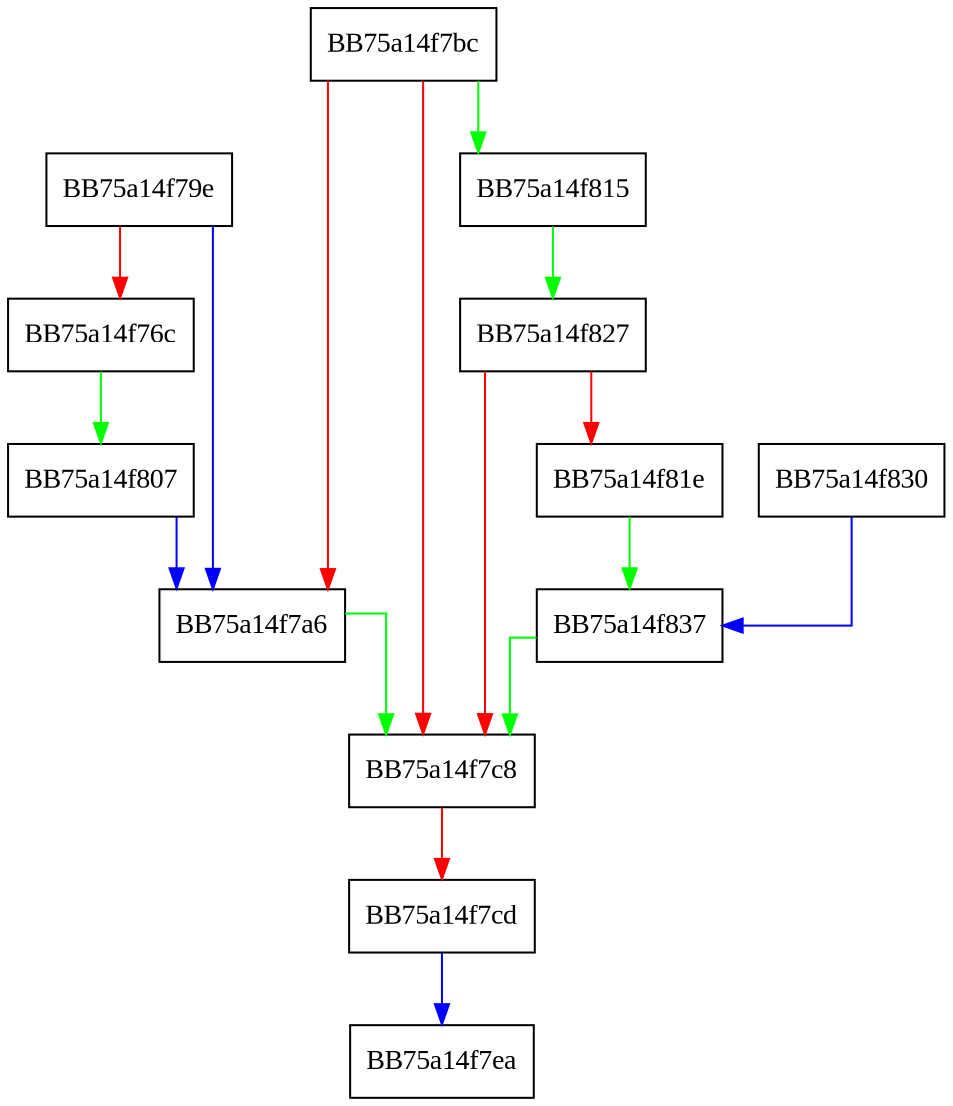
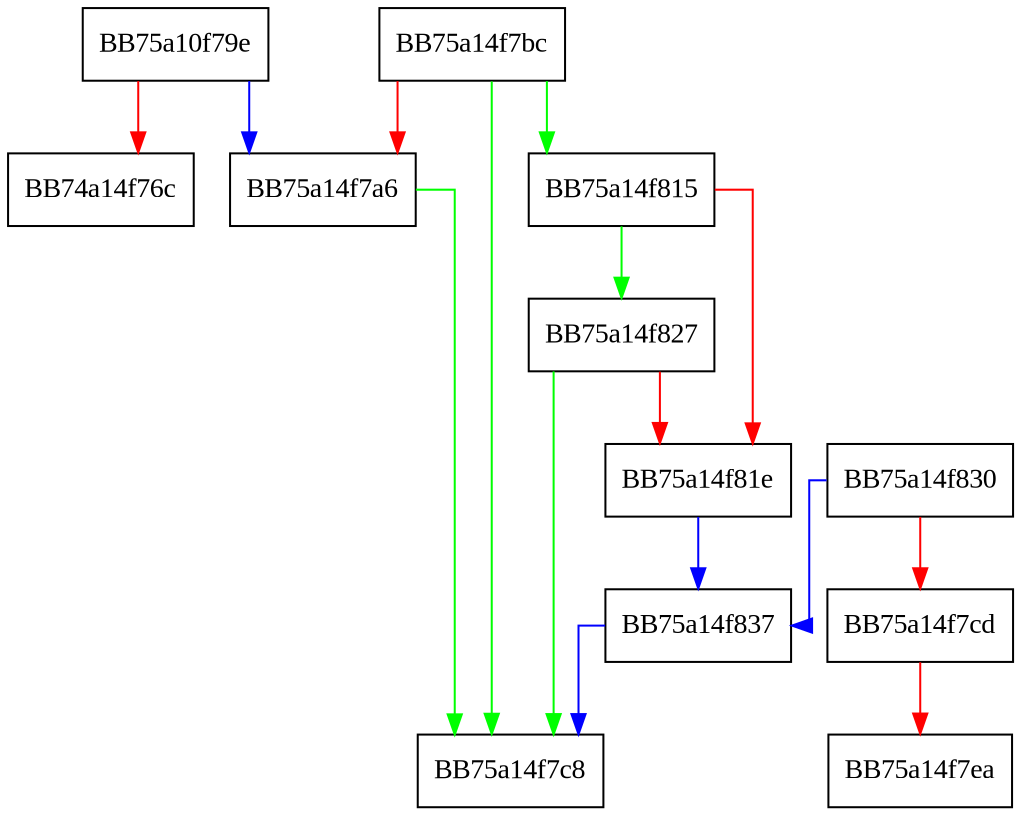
node "BB75a14f79e": label "BB75a14f79e" -> "BB75a10f79e"
edge "BB75a14f815" -> "BB75a14f81e": added
node "BB75a14f76c": label "BB75a14f76c" -> "BB74a14f76c"
edge "BB75a14f7bc" -> "BB75a14f7c8": color red -> green
node "BB75a14f807": removed
edge "BB75a14f827" -> "BB75a14f7c8": color red -> green
edge "BB75a14f81e" -> "BB75a14f837": color green -> blue
edge "BB75a14f837" -> "BB75a14f7c8": color green -> blue
edge "BB75a14f7c8" -> "BB75a14f7cd": now "BB75a14f830" -> "BB75a14f7cd"
edge "BB75a14f7cd" -> "BB75a14f7ea": color blue -> red
